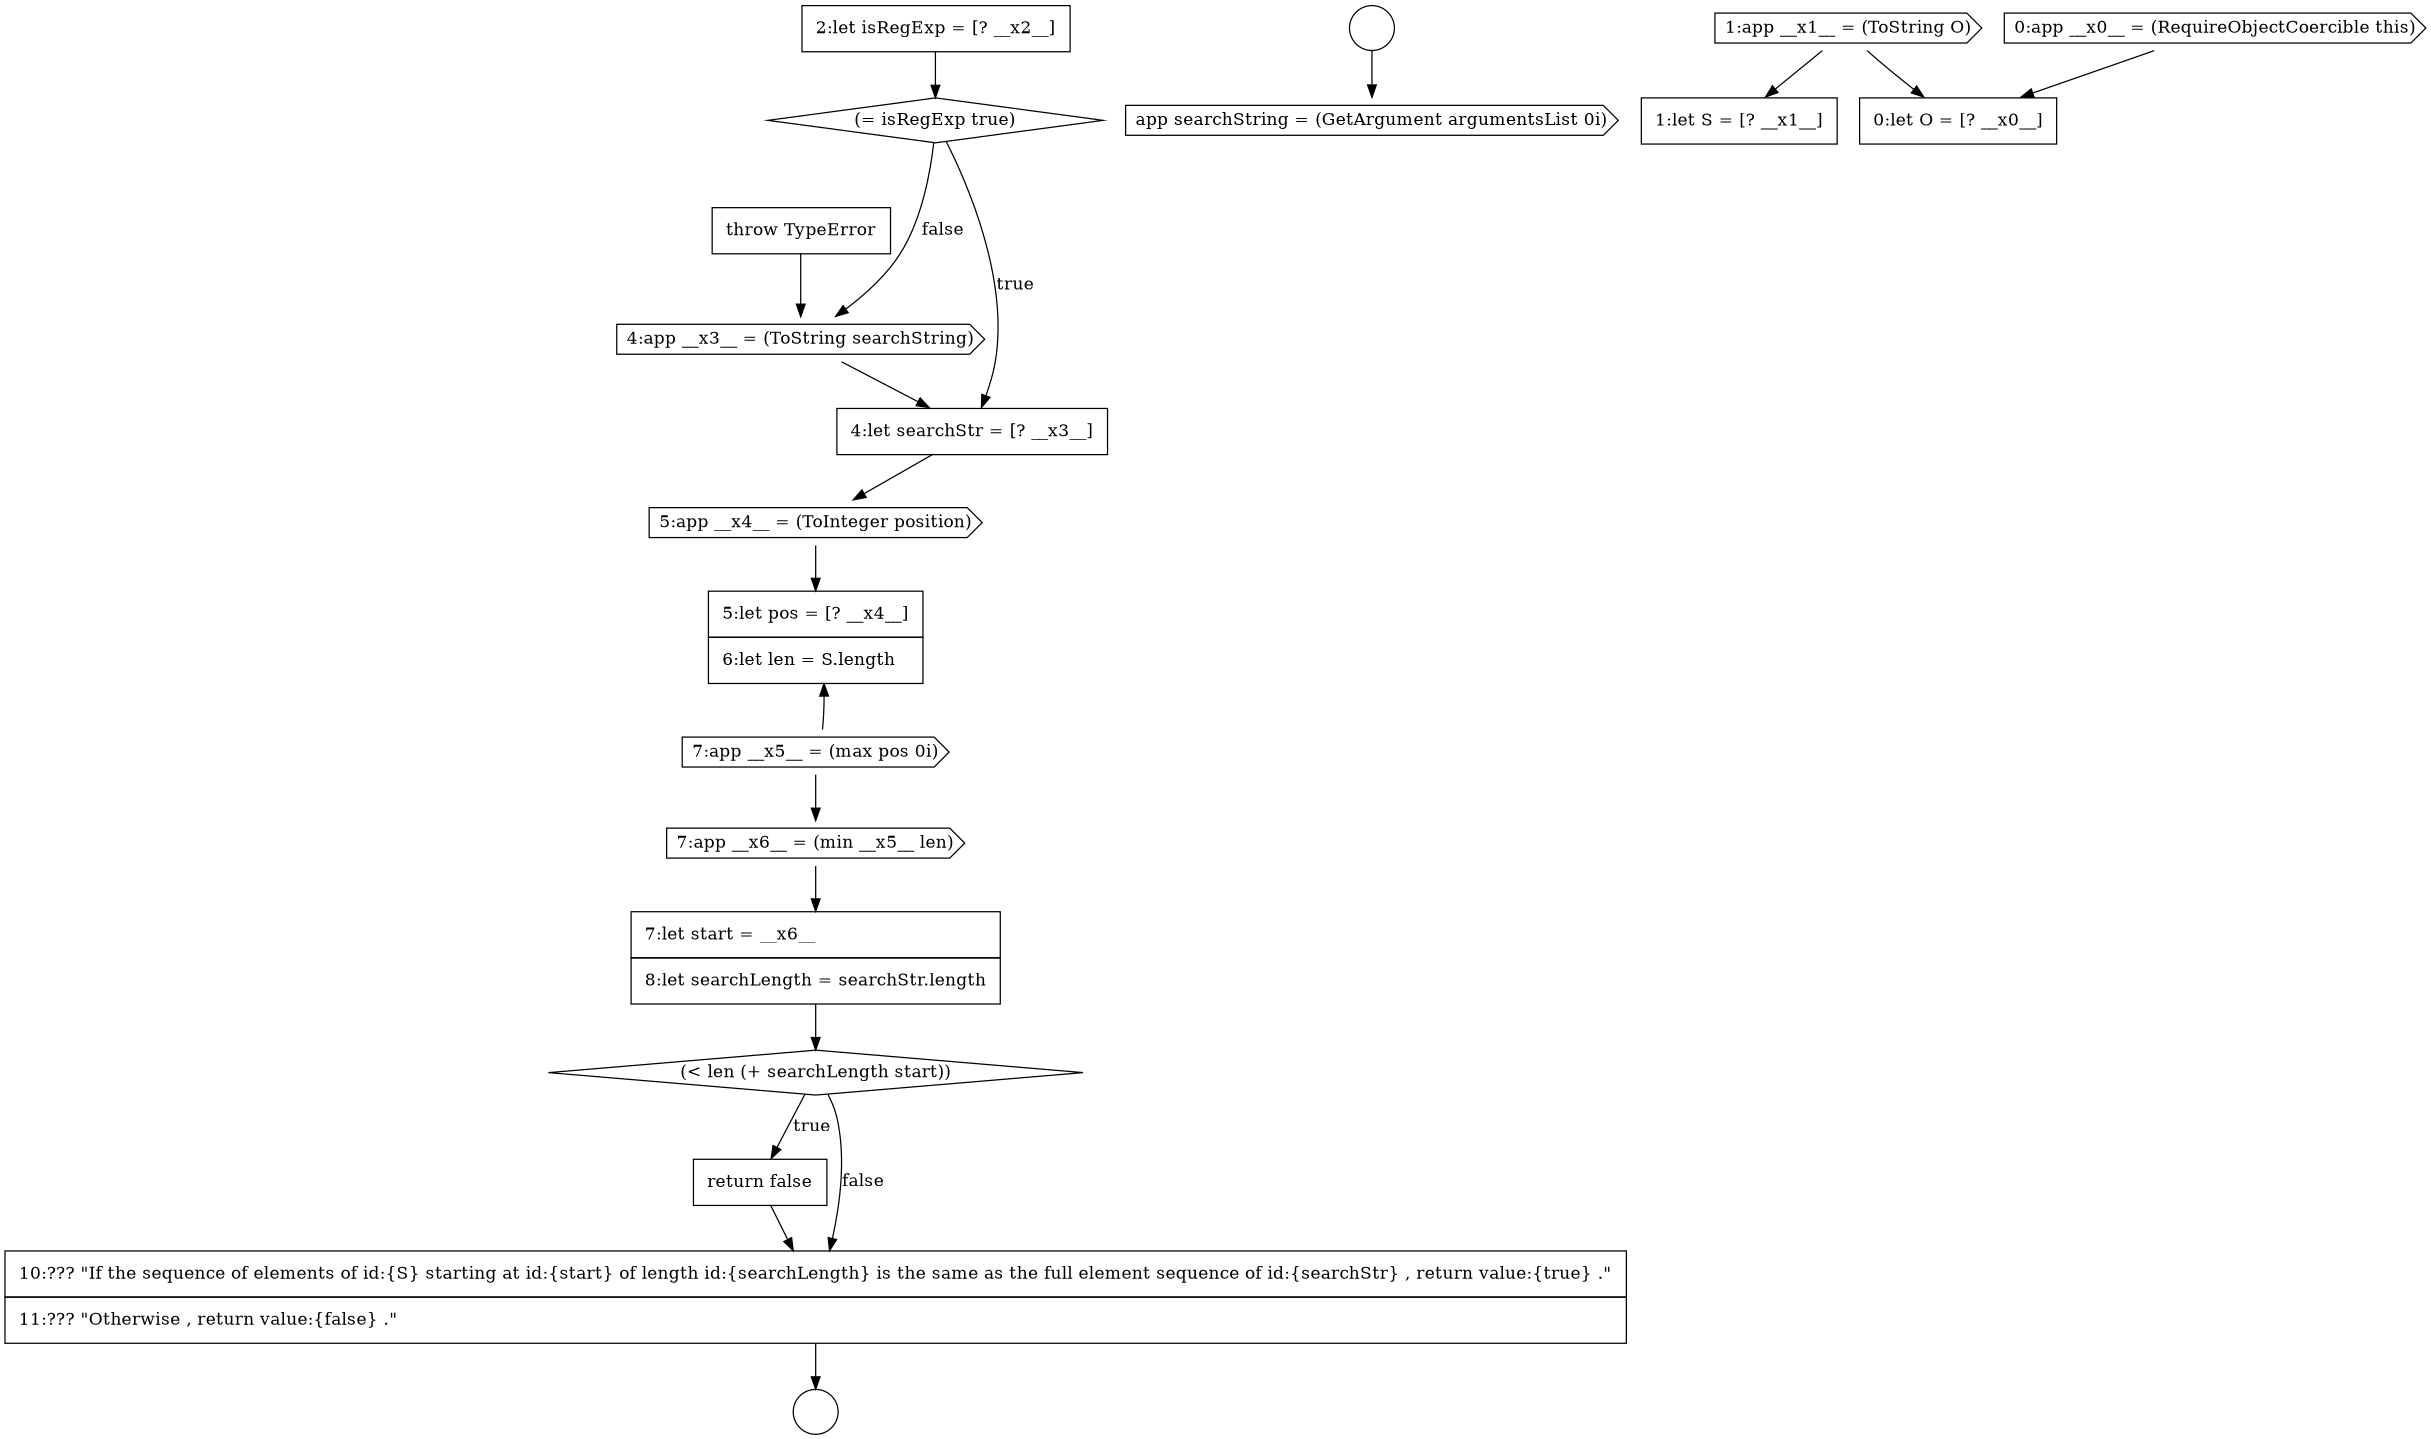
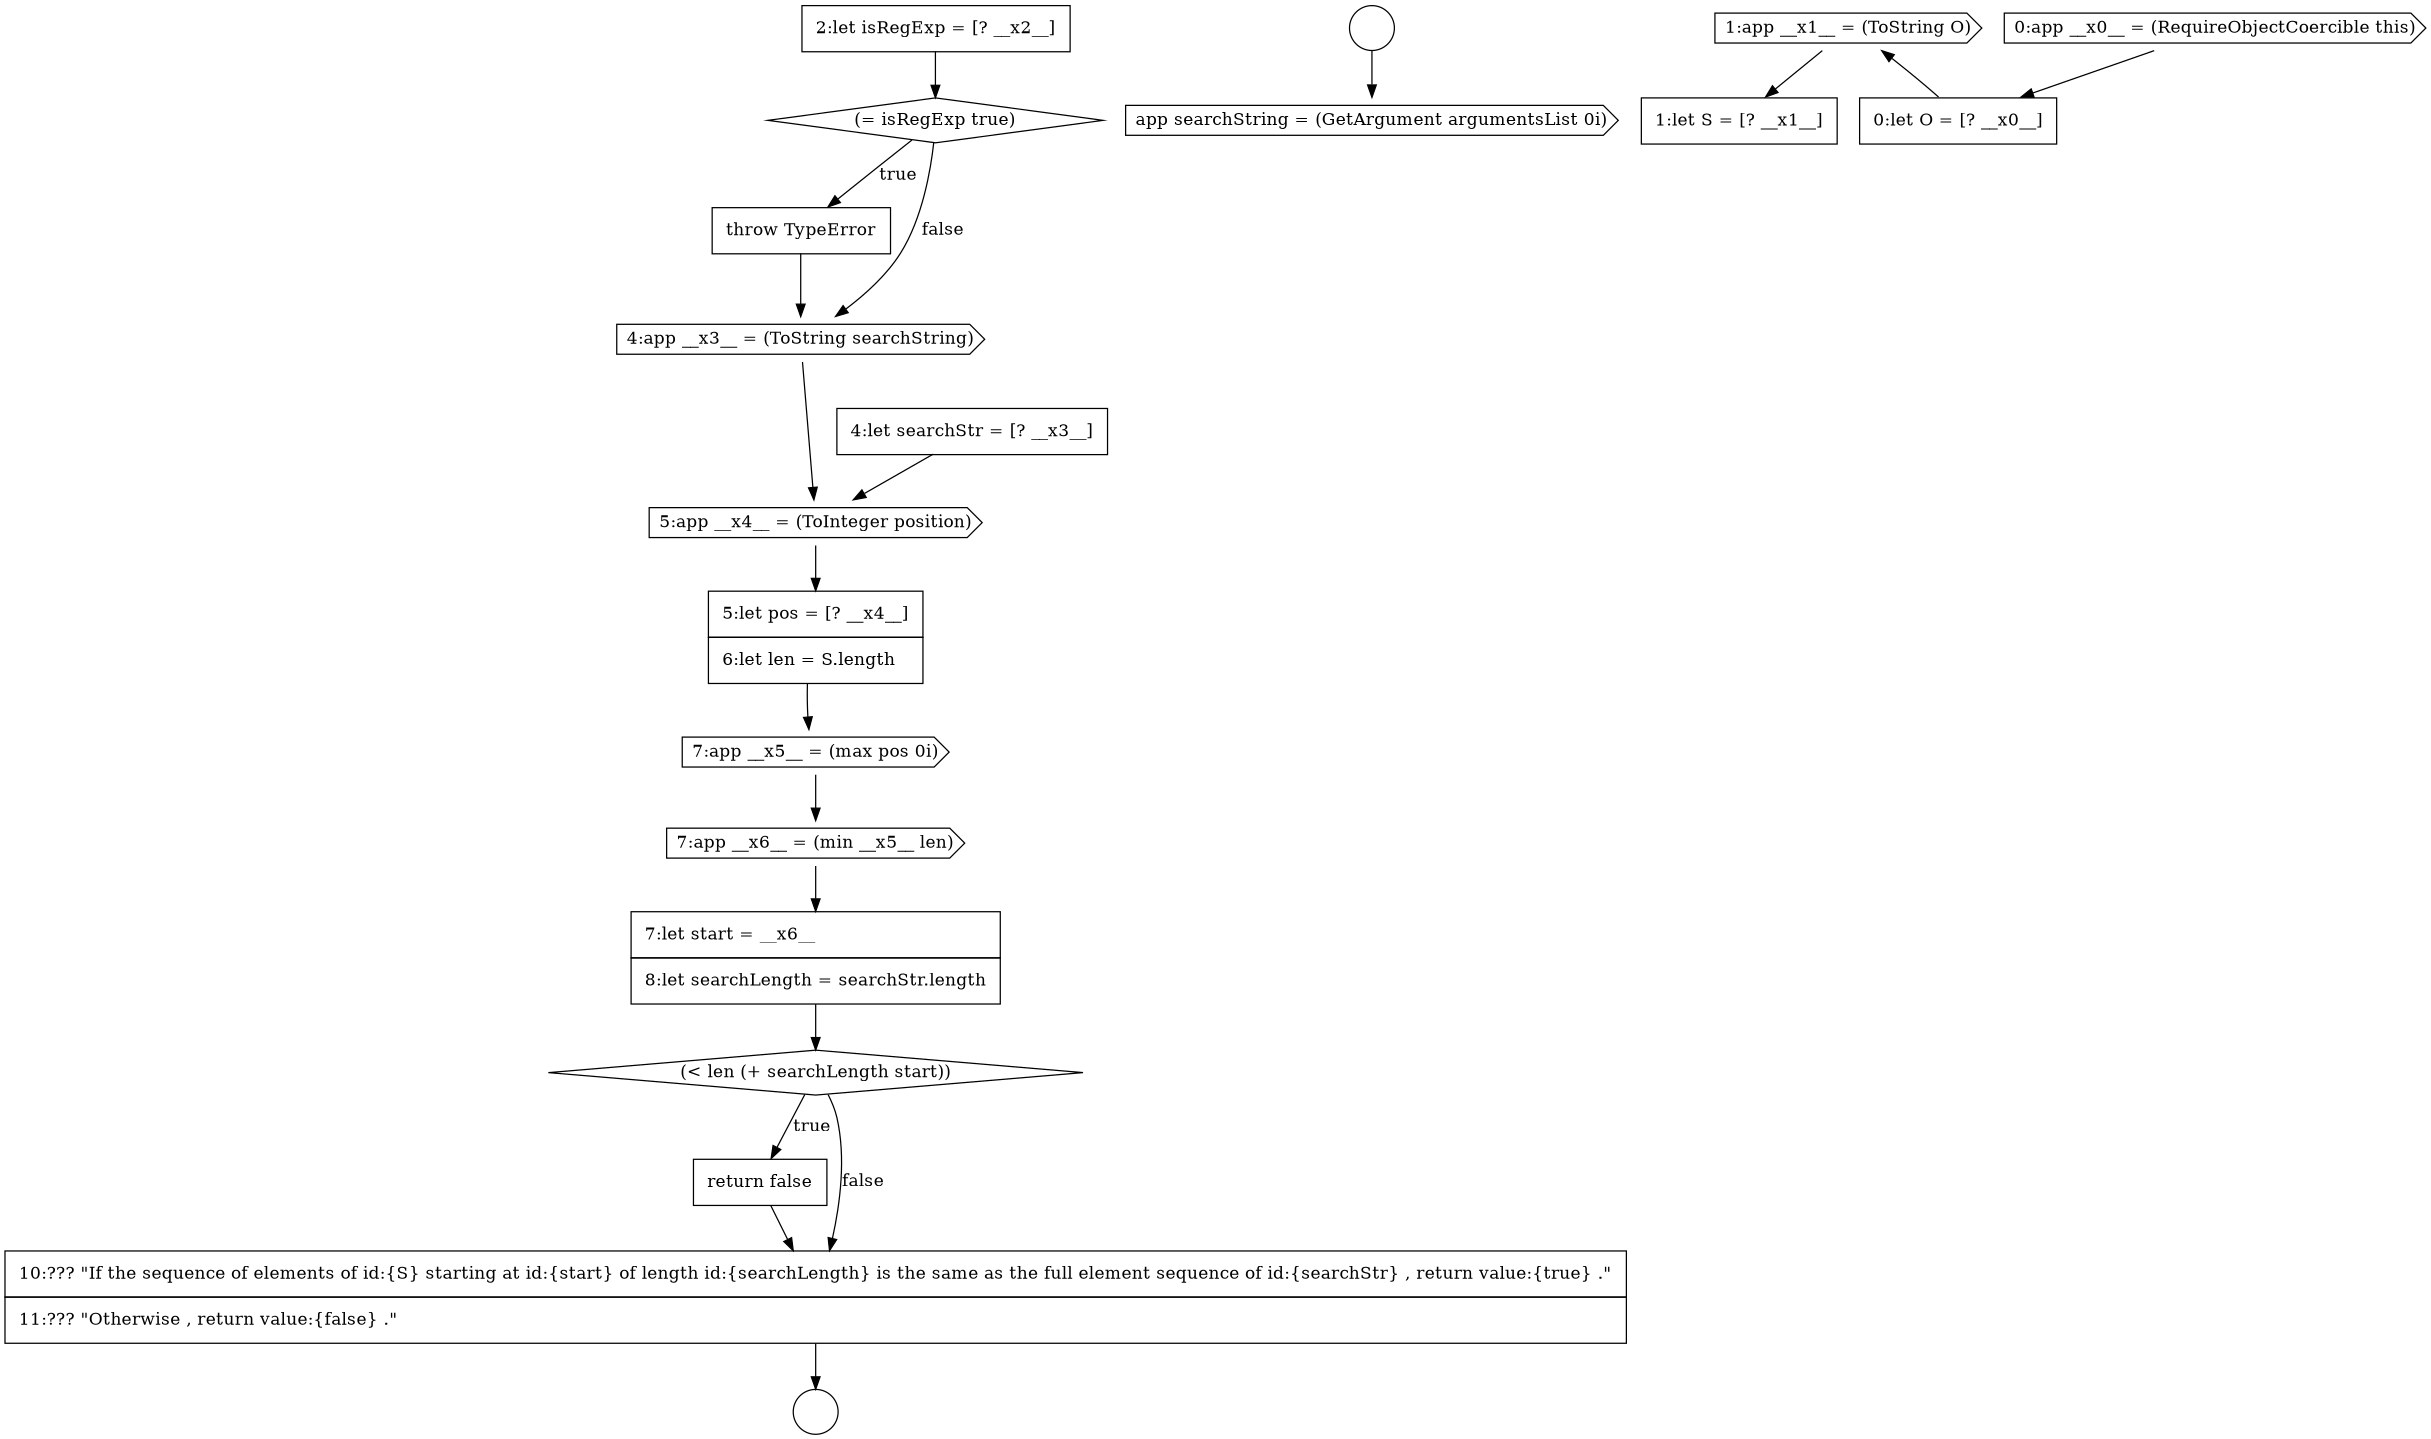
edge "1:app __x1__ = (ToString O)" -> "0:let O = [? __x0__]": reversed
edge "(= isRegExp true)" -> "4:let searchStr = [? __x3__]": now "(= isRegExp true)" -> "throw TypeError"
edge "4:app __x3__ = (ToString searchString)" -> "4:let searchStr = [? __x3__]": now "4:app __x3__ = (ToString searchString)" -> "5:app __x4__ = (ToInteger position)"
edge "7:app __x5__ = (max pos 0i)" -> "5:let pos = [? __x4__]": reversed
